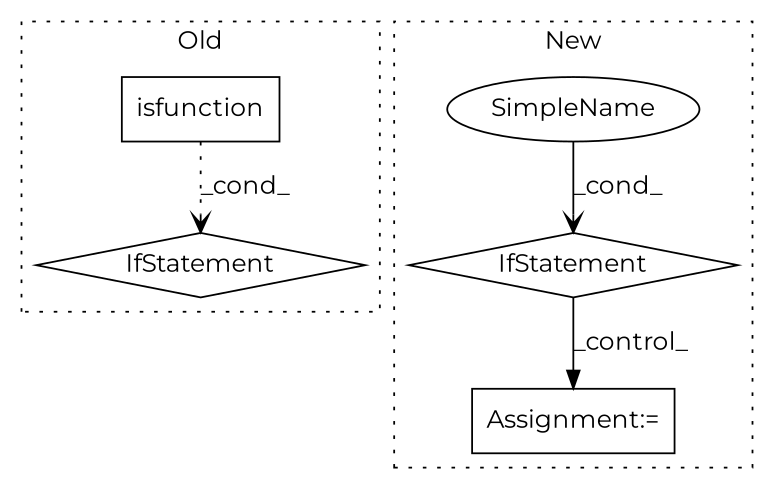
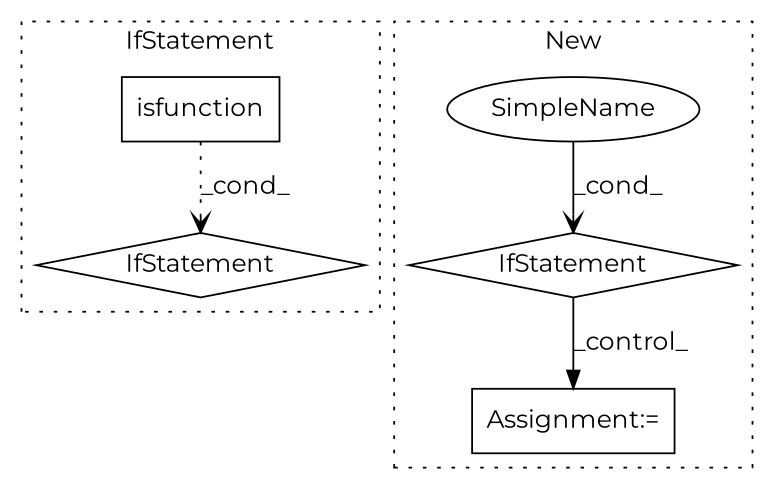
cluster "Old": label "Old" -> "IfStatement"
